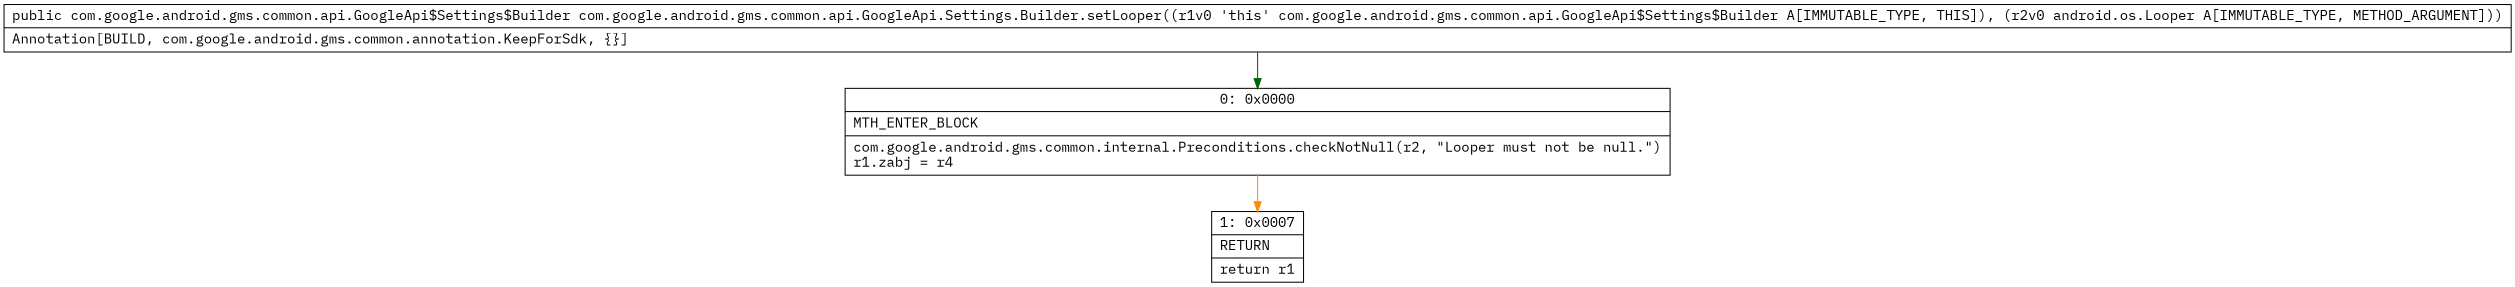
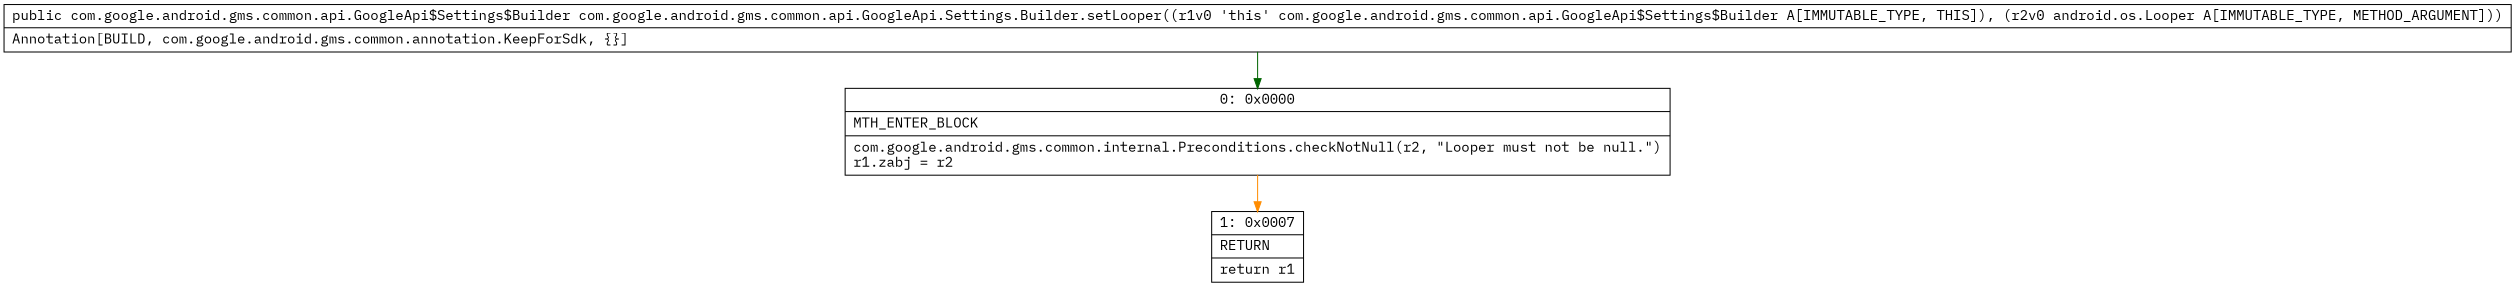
node "0: 0x0000": text "r1.zabj = r4" -> "r1.zabj = r2"
